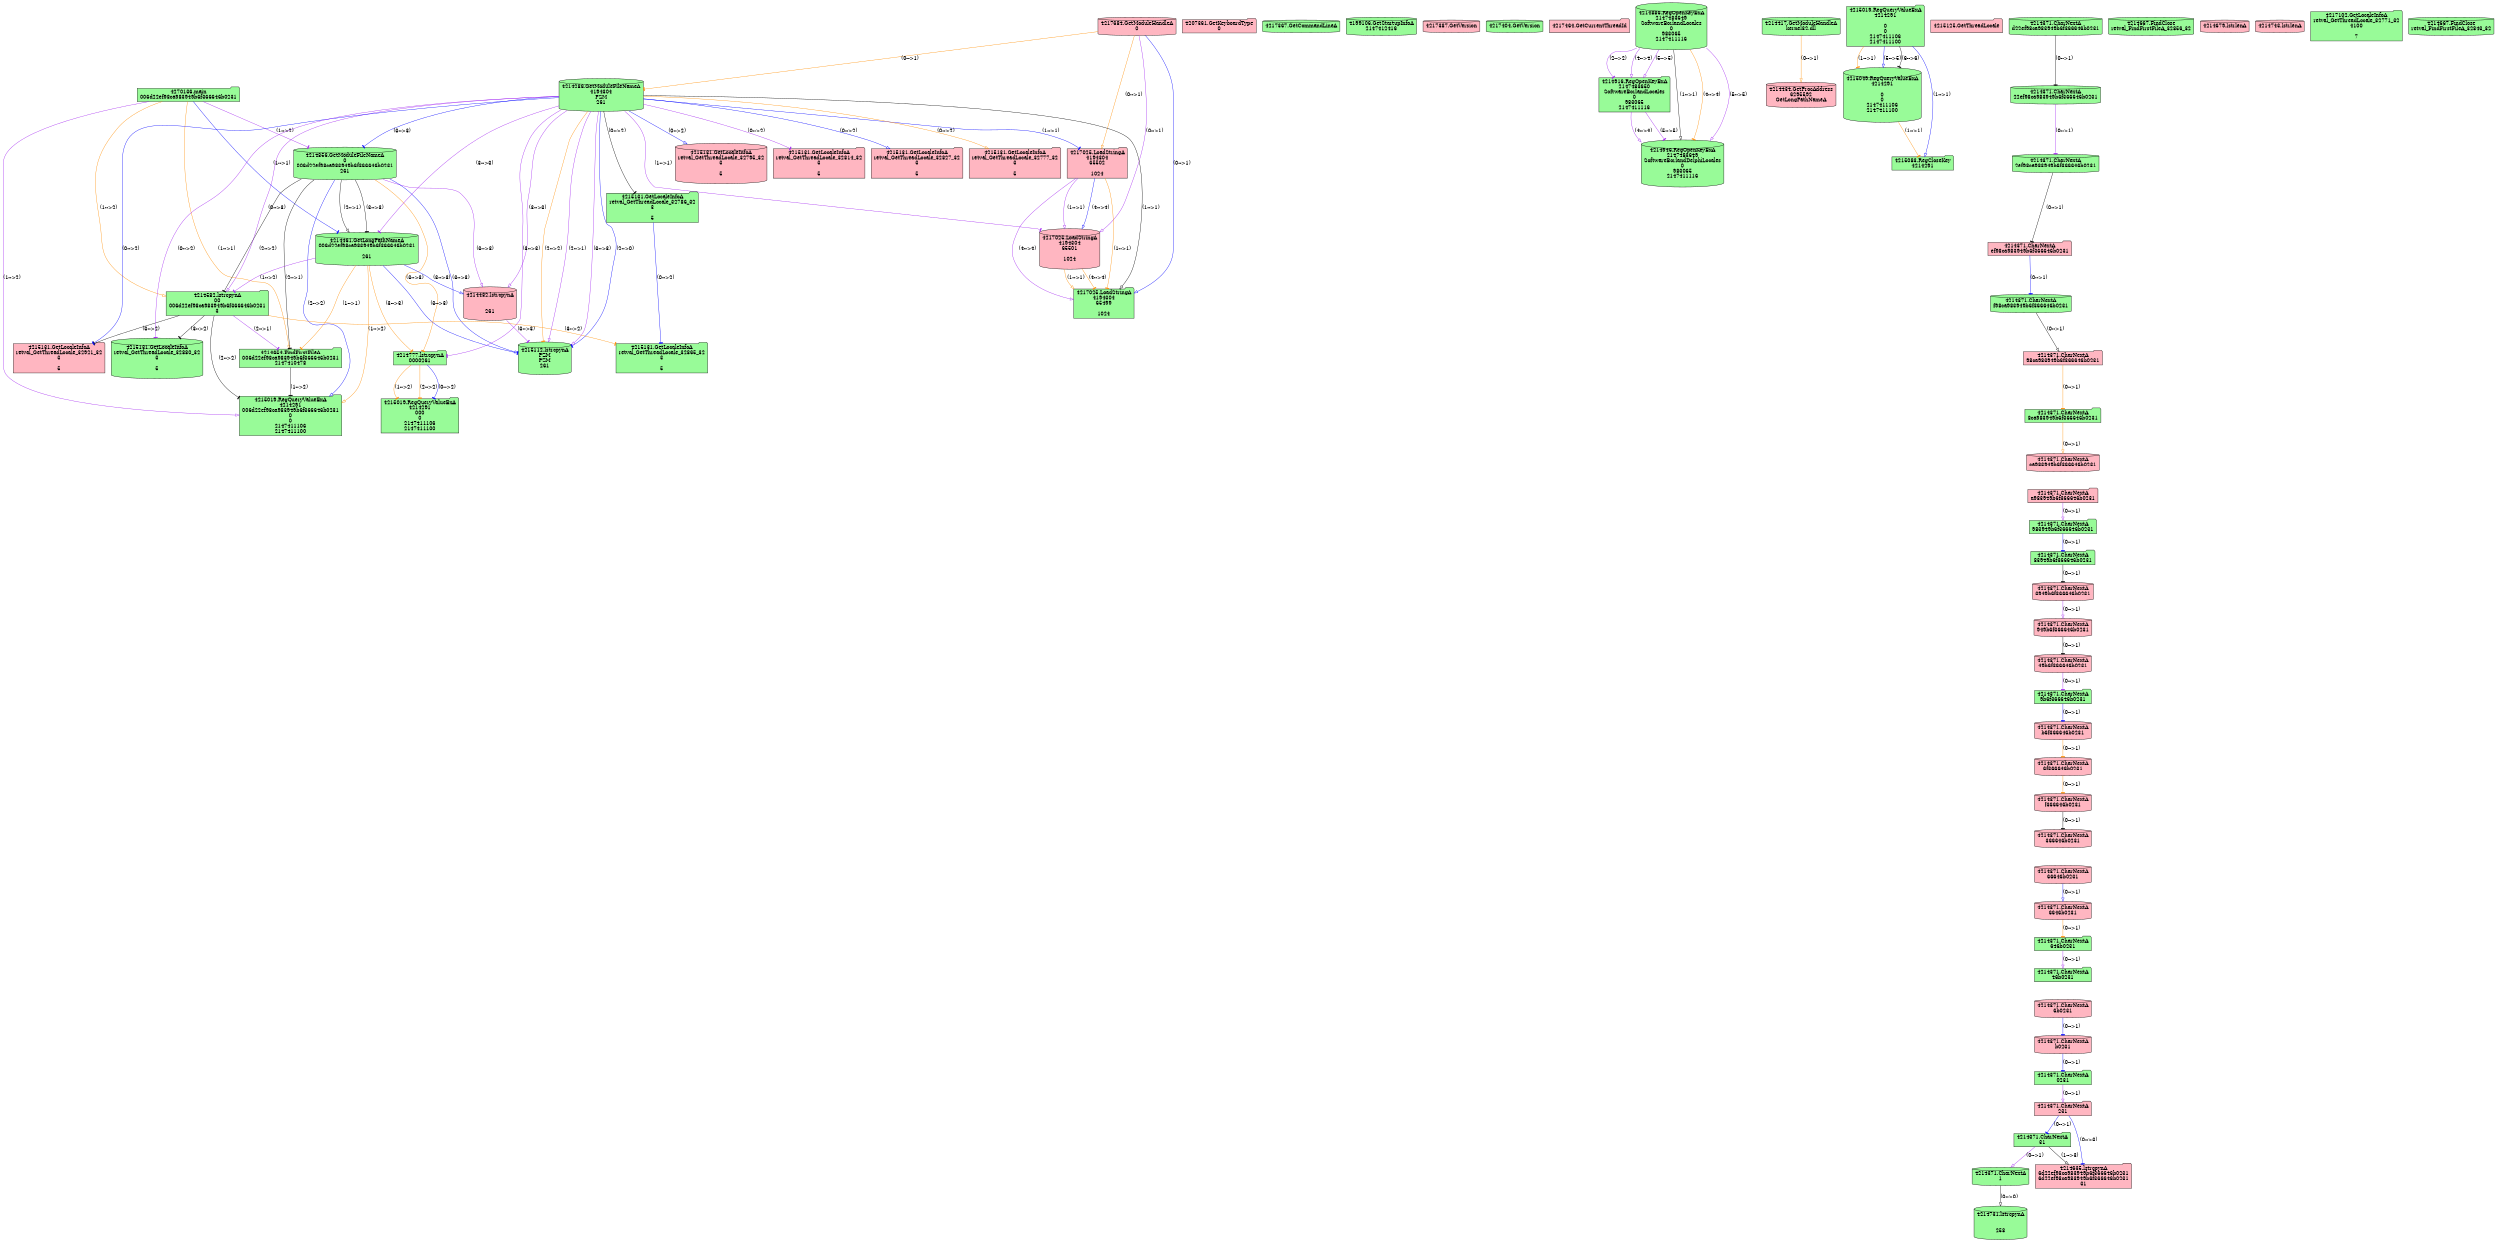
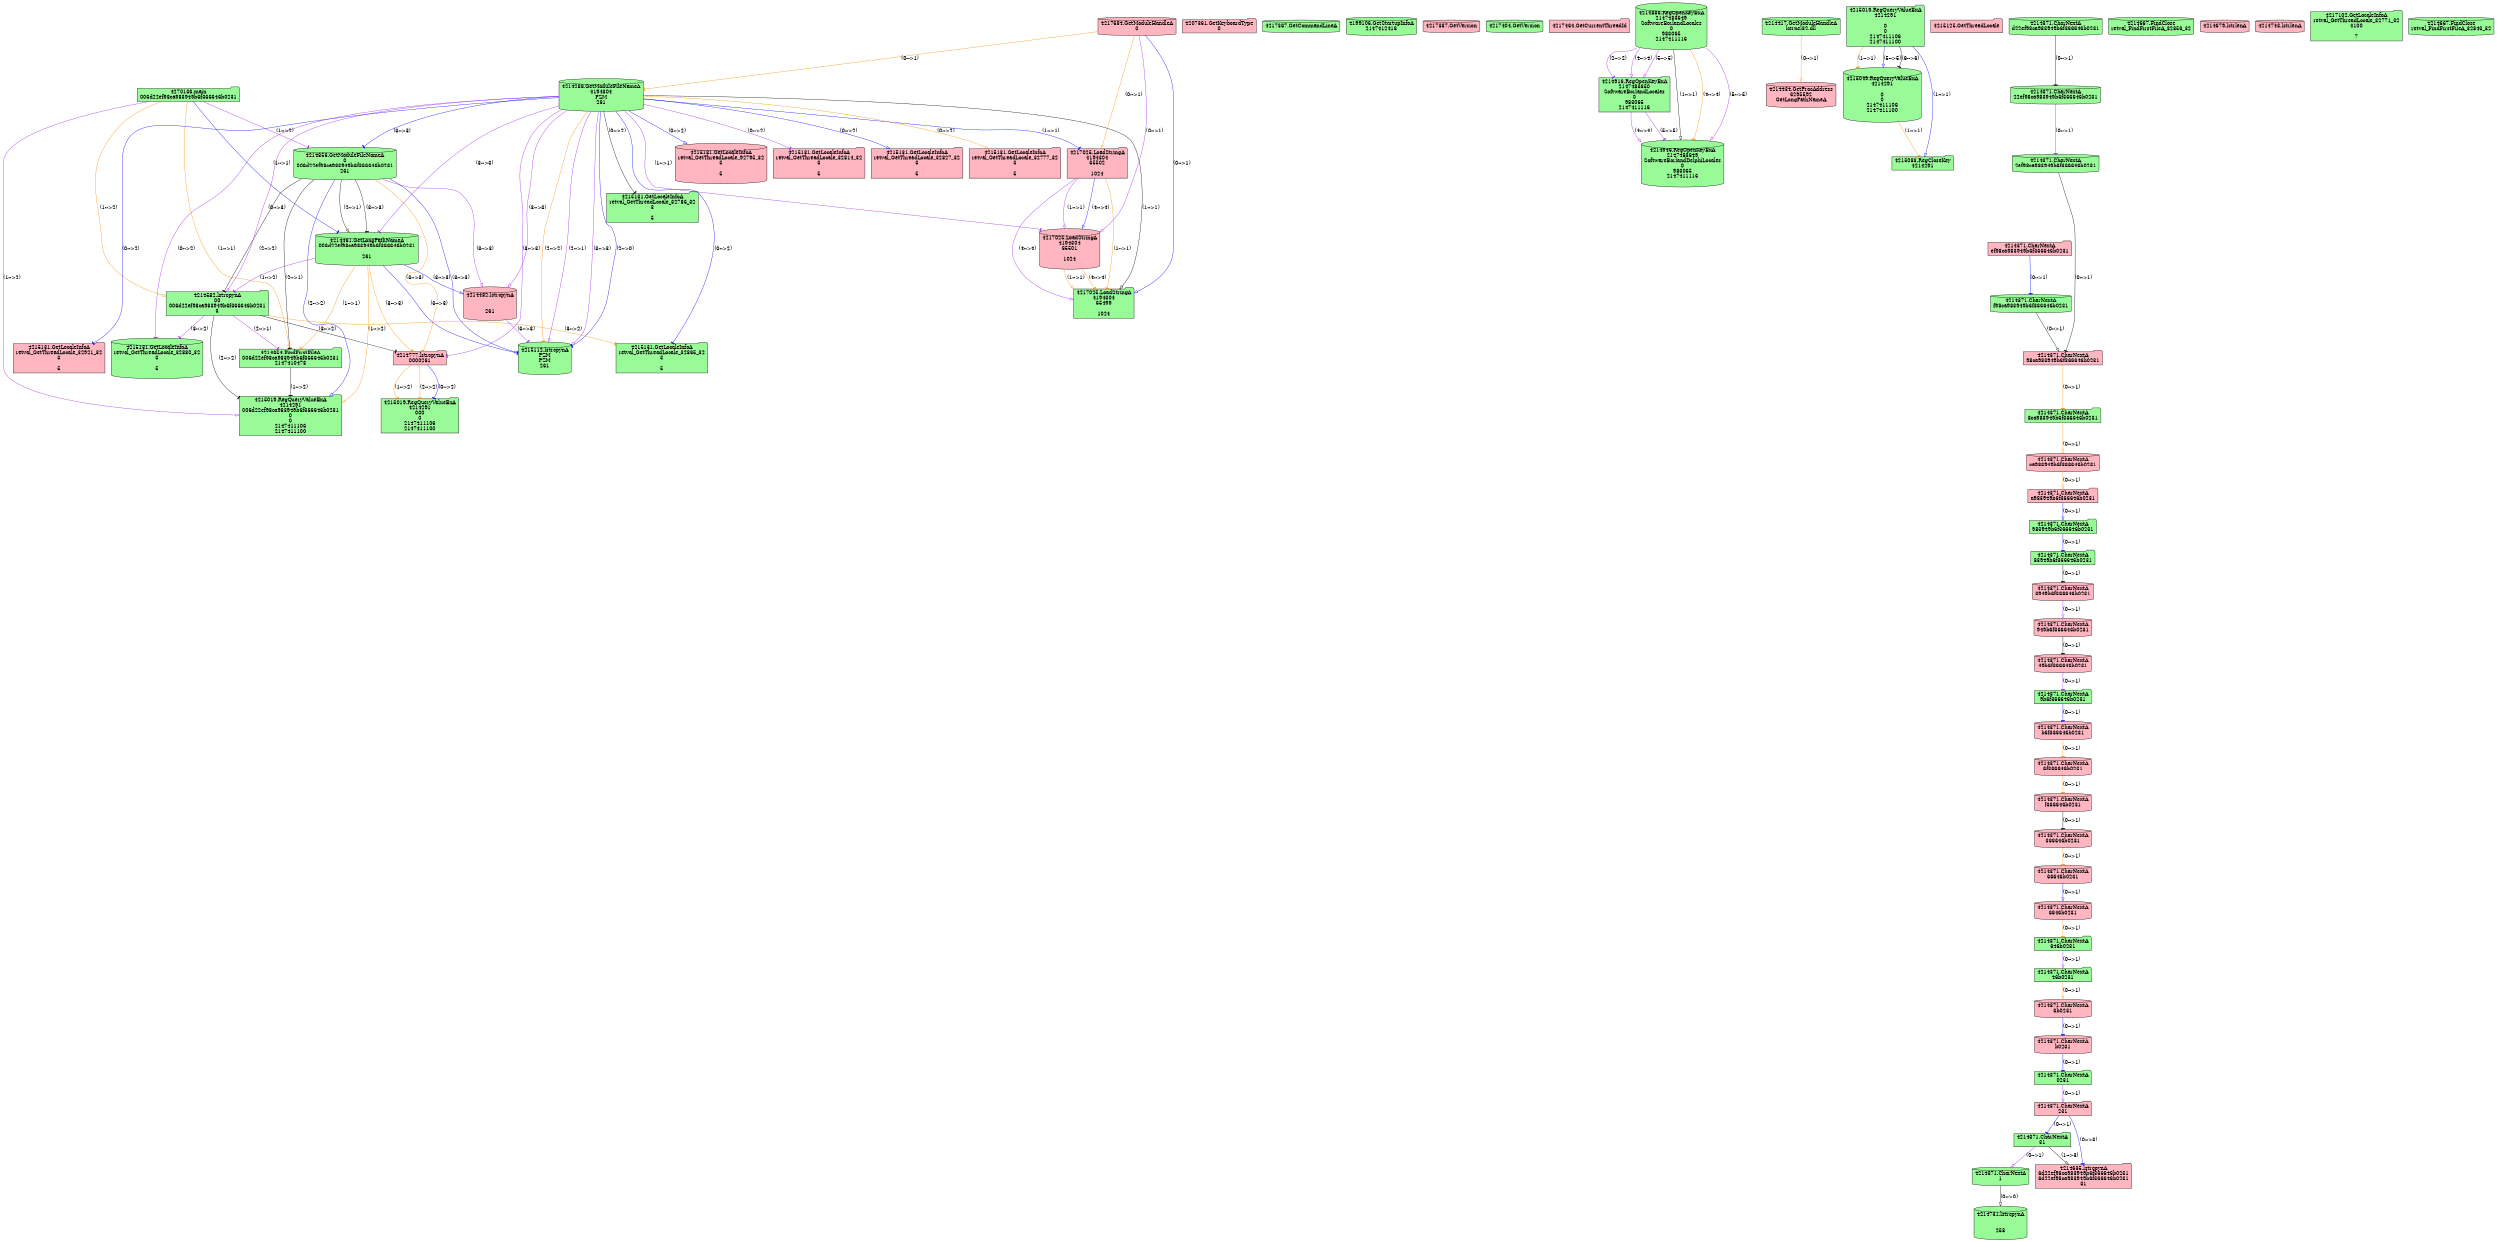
node "4215131.GetLocaleInfoA retval_GetThreadLocale_32795_32 3 5": label "4215131.GetLocaleInfoA retval_GetThreadLocale_32795_32 3 5" -> "4215131.GetLocaleInfoA retval_GetThreadLocale_92795_32 3 5"
edge "4214371.CharNextA 2ef98ca983949b6f366646b0231" -> "4214371.CharNextA ef98ca983949b6f366646b0231": now "4214371.CharNextA 2ef98ca983949b6f366646b0231" -> "4214371.CharNextA 98ca983949b6f366646b0231"
edge "4215131.GetLocaleInfoA retval_GetThreadLocale_32786_32 3 5" -> "4215131.GetLocaleInfoA retval_GetThreadLocale_32865_32 3 5": now "4214286.GetModuleFileNameA 4194304 PZM 261" -> "4215131.GetLocaleInfoA retval_GetThreadLocale_32865_32 3 5"
edge "4214582.lstrcpynA 00 006d22ef98ca983949b6f366646b0231 3" -> "4215131.GetLocaleInfoA retval_GetThreadLocale_32880_32 3 5": color black -> purple
edge "4214582.lstrcpynA 00 006d22ef98ca983949b6f366646b0231 3" -> "4215131.GetLocaleInfoA retval_GetThreadLocale_32921_32 3 5": now "4214582.lstrcpynA 00 006d22ef98ca983949b6f366646b0231 3" -> "4214777.lstrcpynA 0000261"
node "4214777.lstrcpynA 0000261": fillcolor palegreen -> lightpink
edge "4214371.CharNextA ca983949b6f366646b0231" -> "4214371.CharNextA a983949b6f366646b0231": added, label "(0-->1)"
edge "4214371.CharNextA a983949b6f366646b0231" -> "4214371.CharNextA 983949b6f366646b0231": color purple -> blue
edge "4214371.CharNextA 366646b0231" -> "4214371.CharNextA 66646b0231": added, label "(0-->1)"
edge "4214371.CharNextA 46b0231" -> "4214371.CharNextA 6b0231": added, label "(0-->1)"
